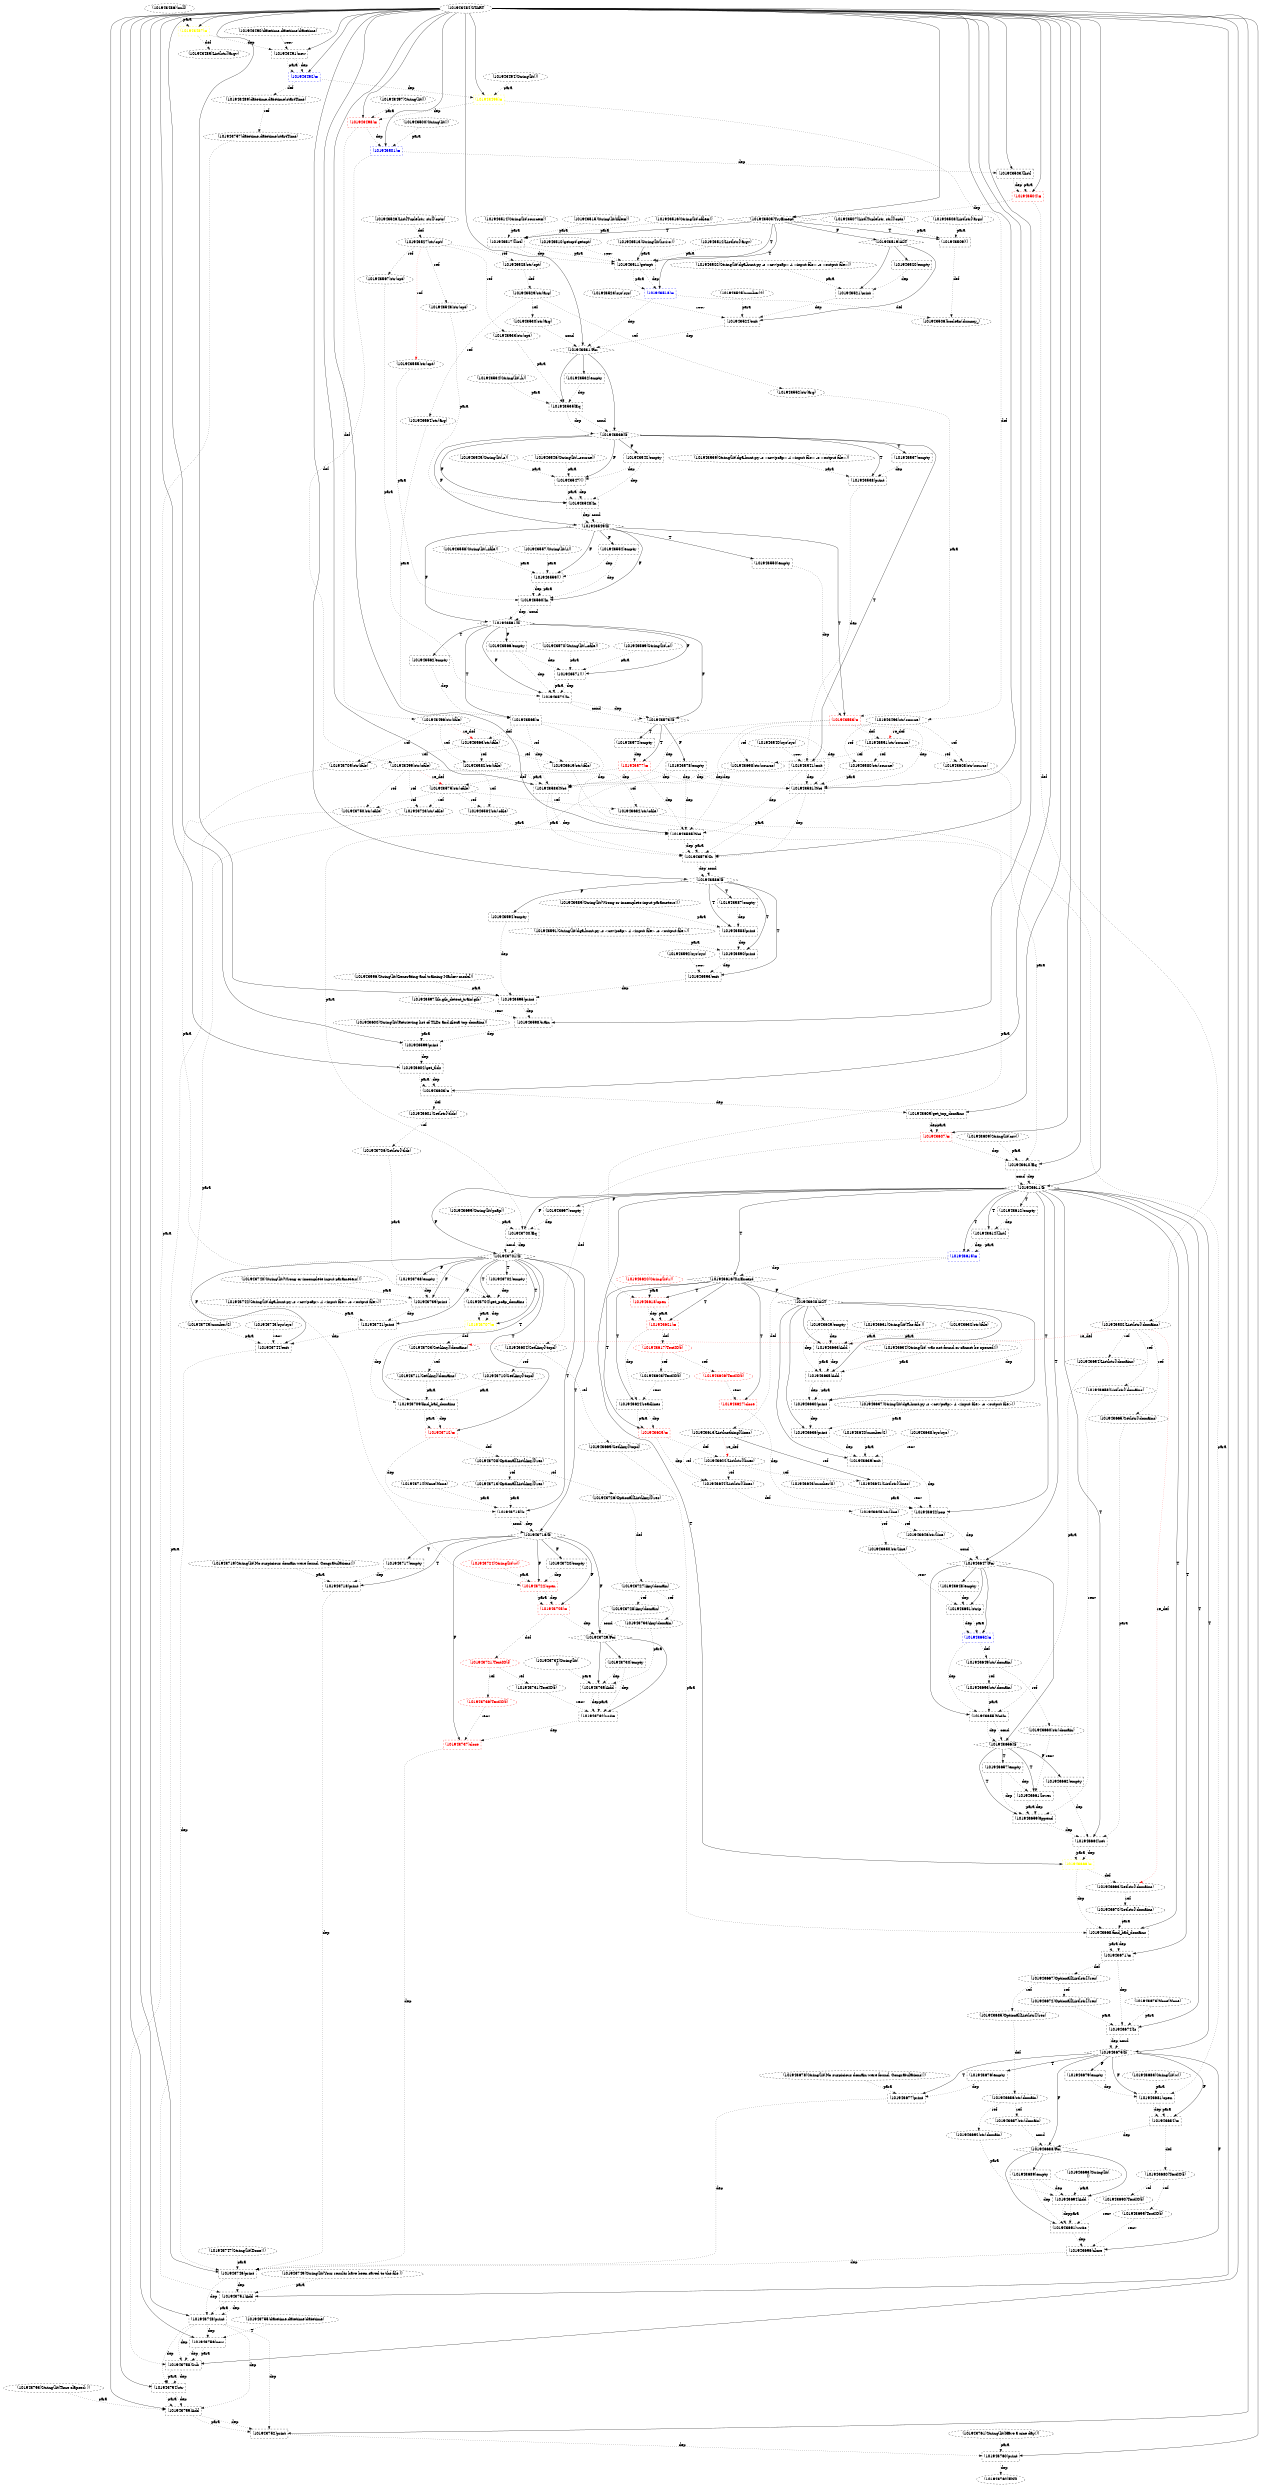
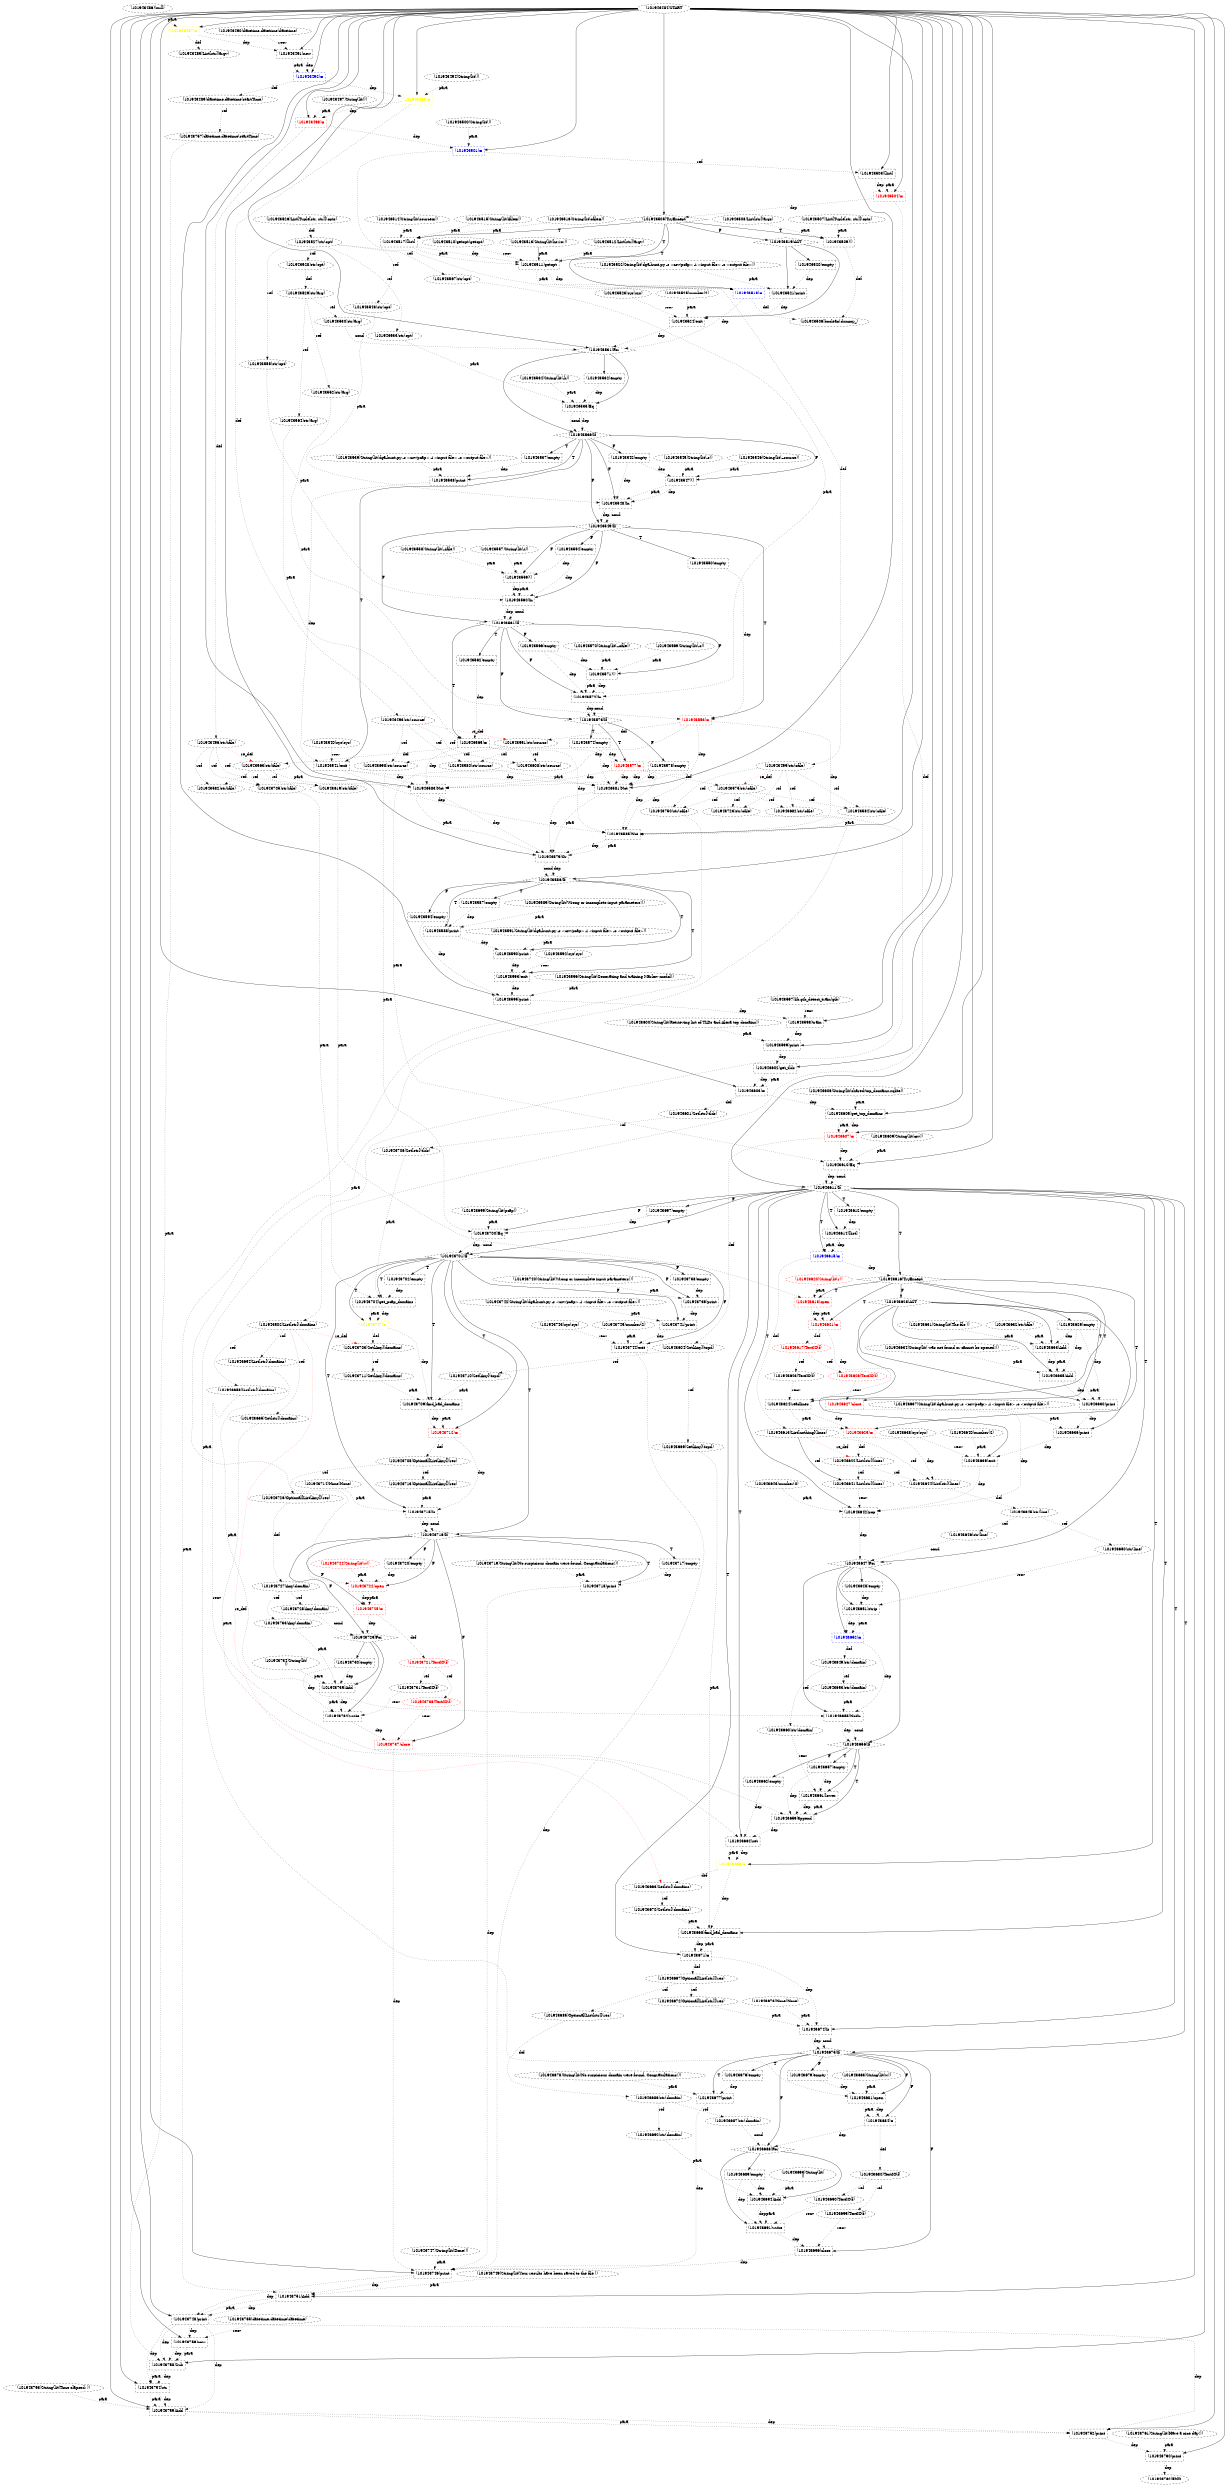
edge "(101943501)=" -> "(101943503)[list]": label "dep" -> "ref"
edge "(101943527)str(opt)" -> "(101943555)str(opt)": color red -> black
edge "(101943582)str(ifile)" -> "(101943583)Not": now "(101943563)str(ifile)" -> "(101943583)Not"
node "(101943606)String(lit(shared/top_domains.sqlite))": added
edge "(101943755)datetime.datetime(datetime)" -> "(101943756)now": label "T" -> "recv"
